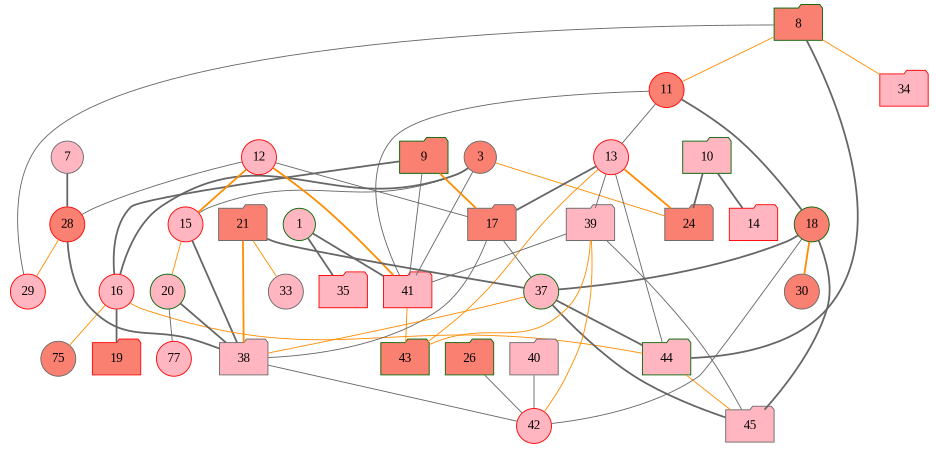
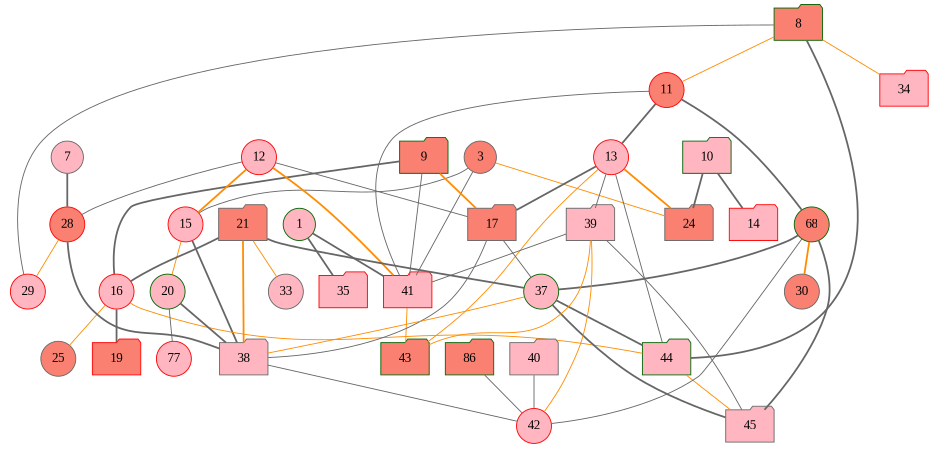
edge "11" -- "13": style solid -> bold
edge "3" -- "16": now "21" -- "16"
node "18": label "18" -> "68"
node "75": label "75" -> "25"
node "26": label "26" -> "86"
